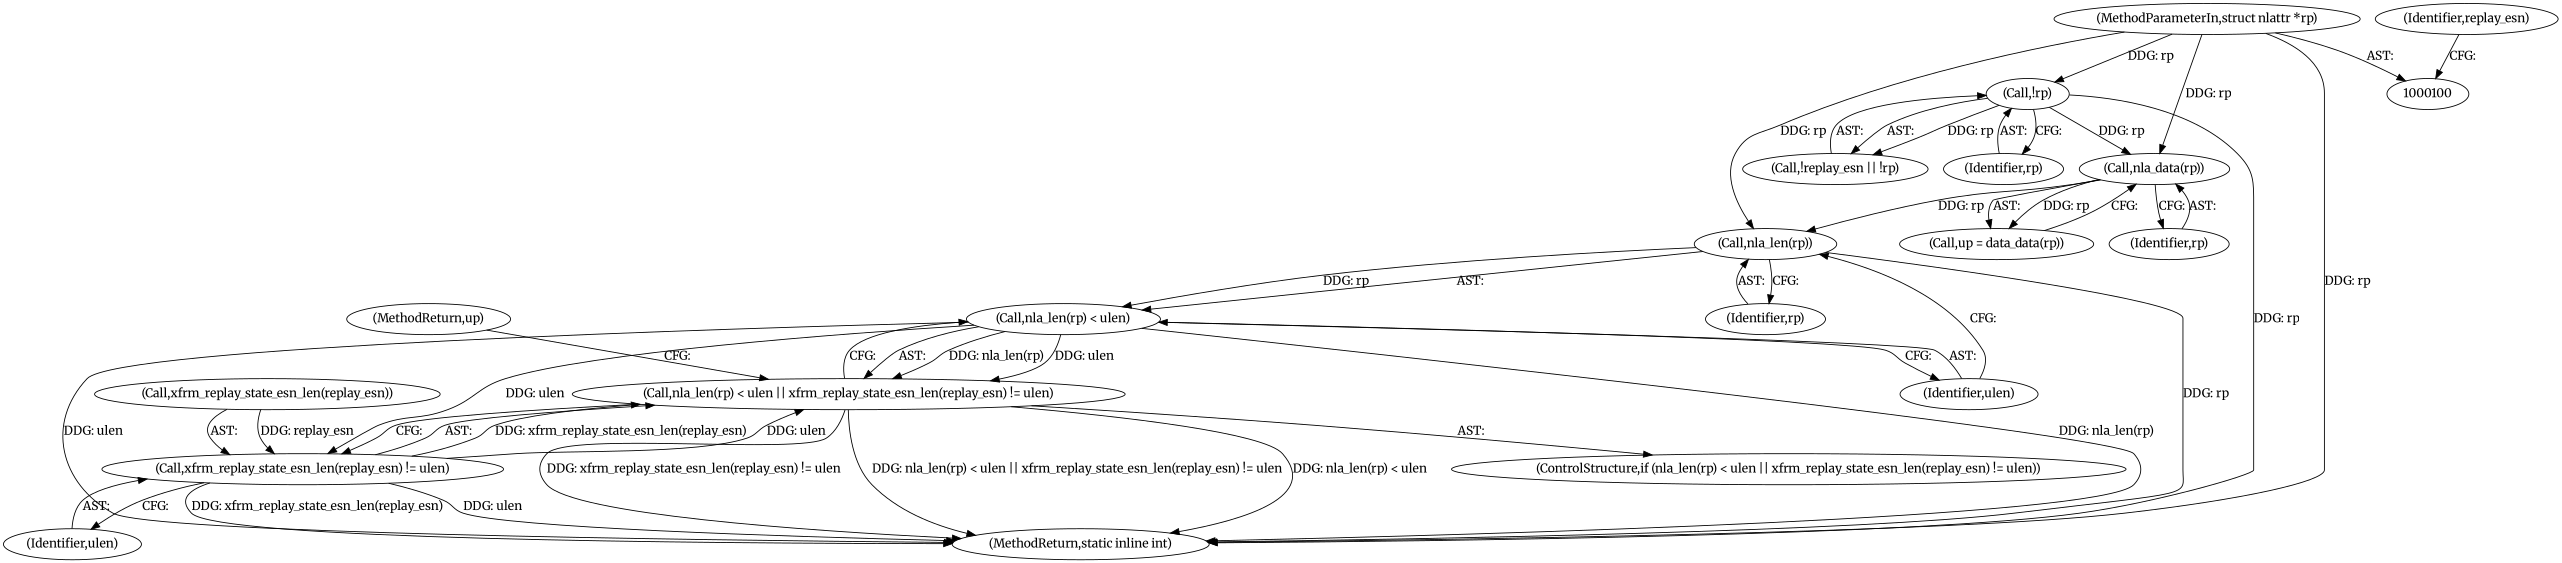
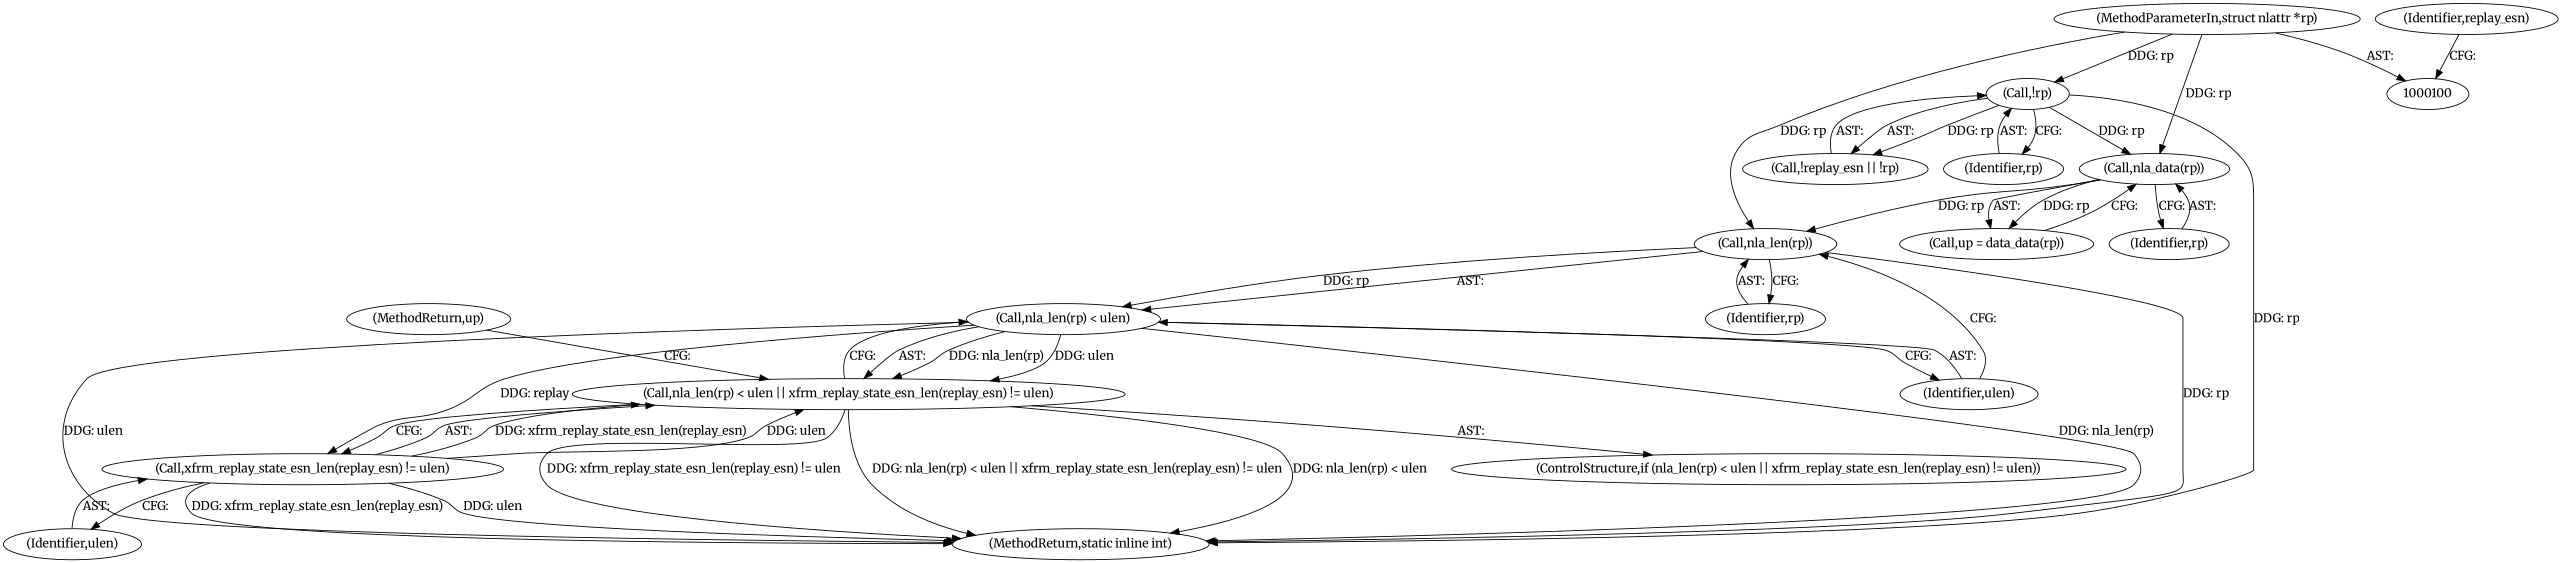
node "(Call,xfrm_replay_state_esn_len(replay_esn))": removed
edge "(Call,nla_len(rp) < ulen)" -> "(Call,xfrm_replay_state_esn_len(replay_esn) != ulen)": label "DDG: ulen" -> "DDG: replay"
edge "(MethodParameterIn,struct nlattr *rp)" -> "(MethodReturn,static inline int)": removed, label "DDG: rp"
